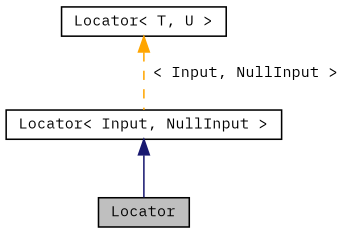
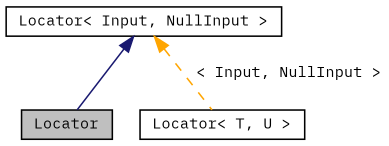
edge "Locator< Input, NullInput >" -> "Locator< T, U >": reversed
